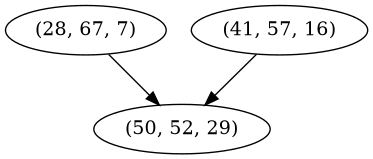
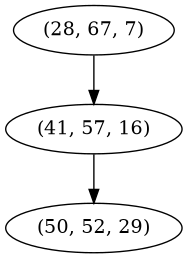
edge "(28, 67, 7)" -> "(50, 52, 29)": now "(28, 67, 7)" -> "(41, 57, 16)"
